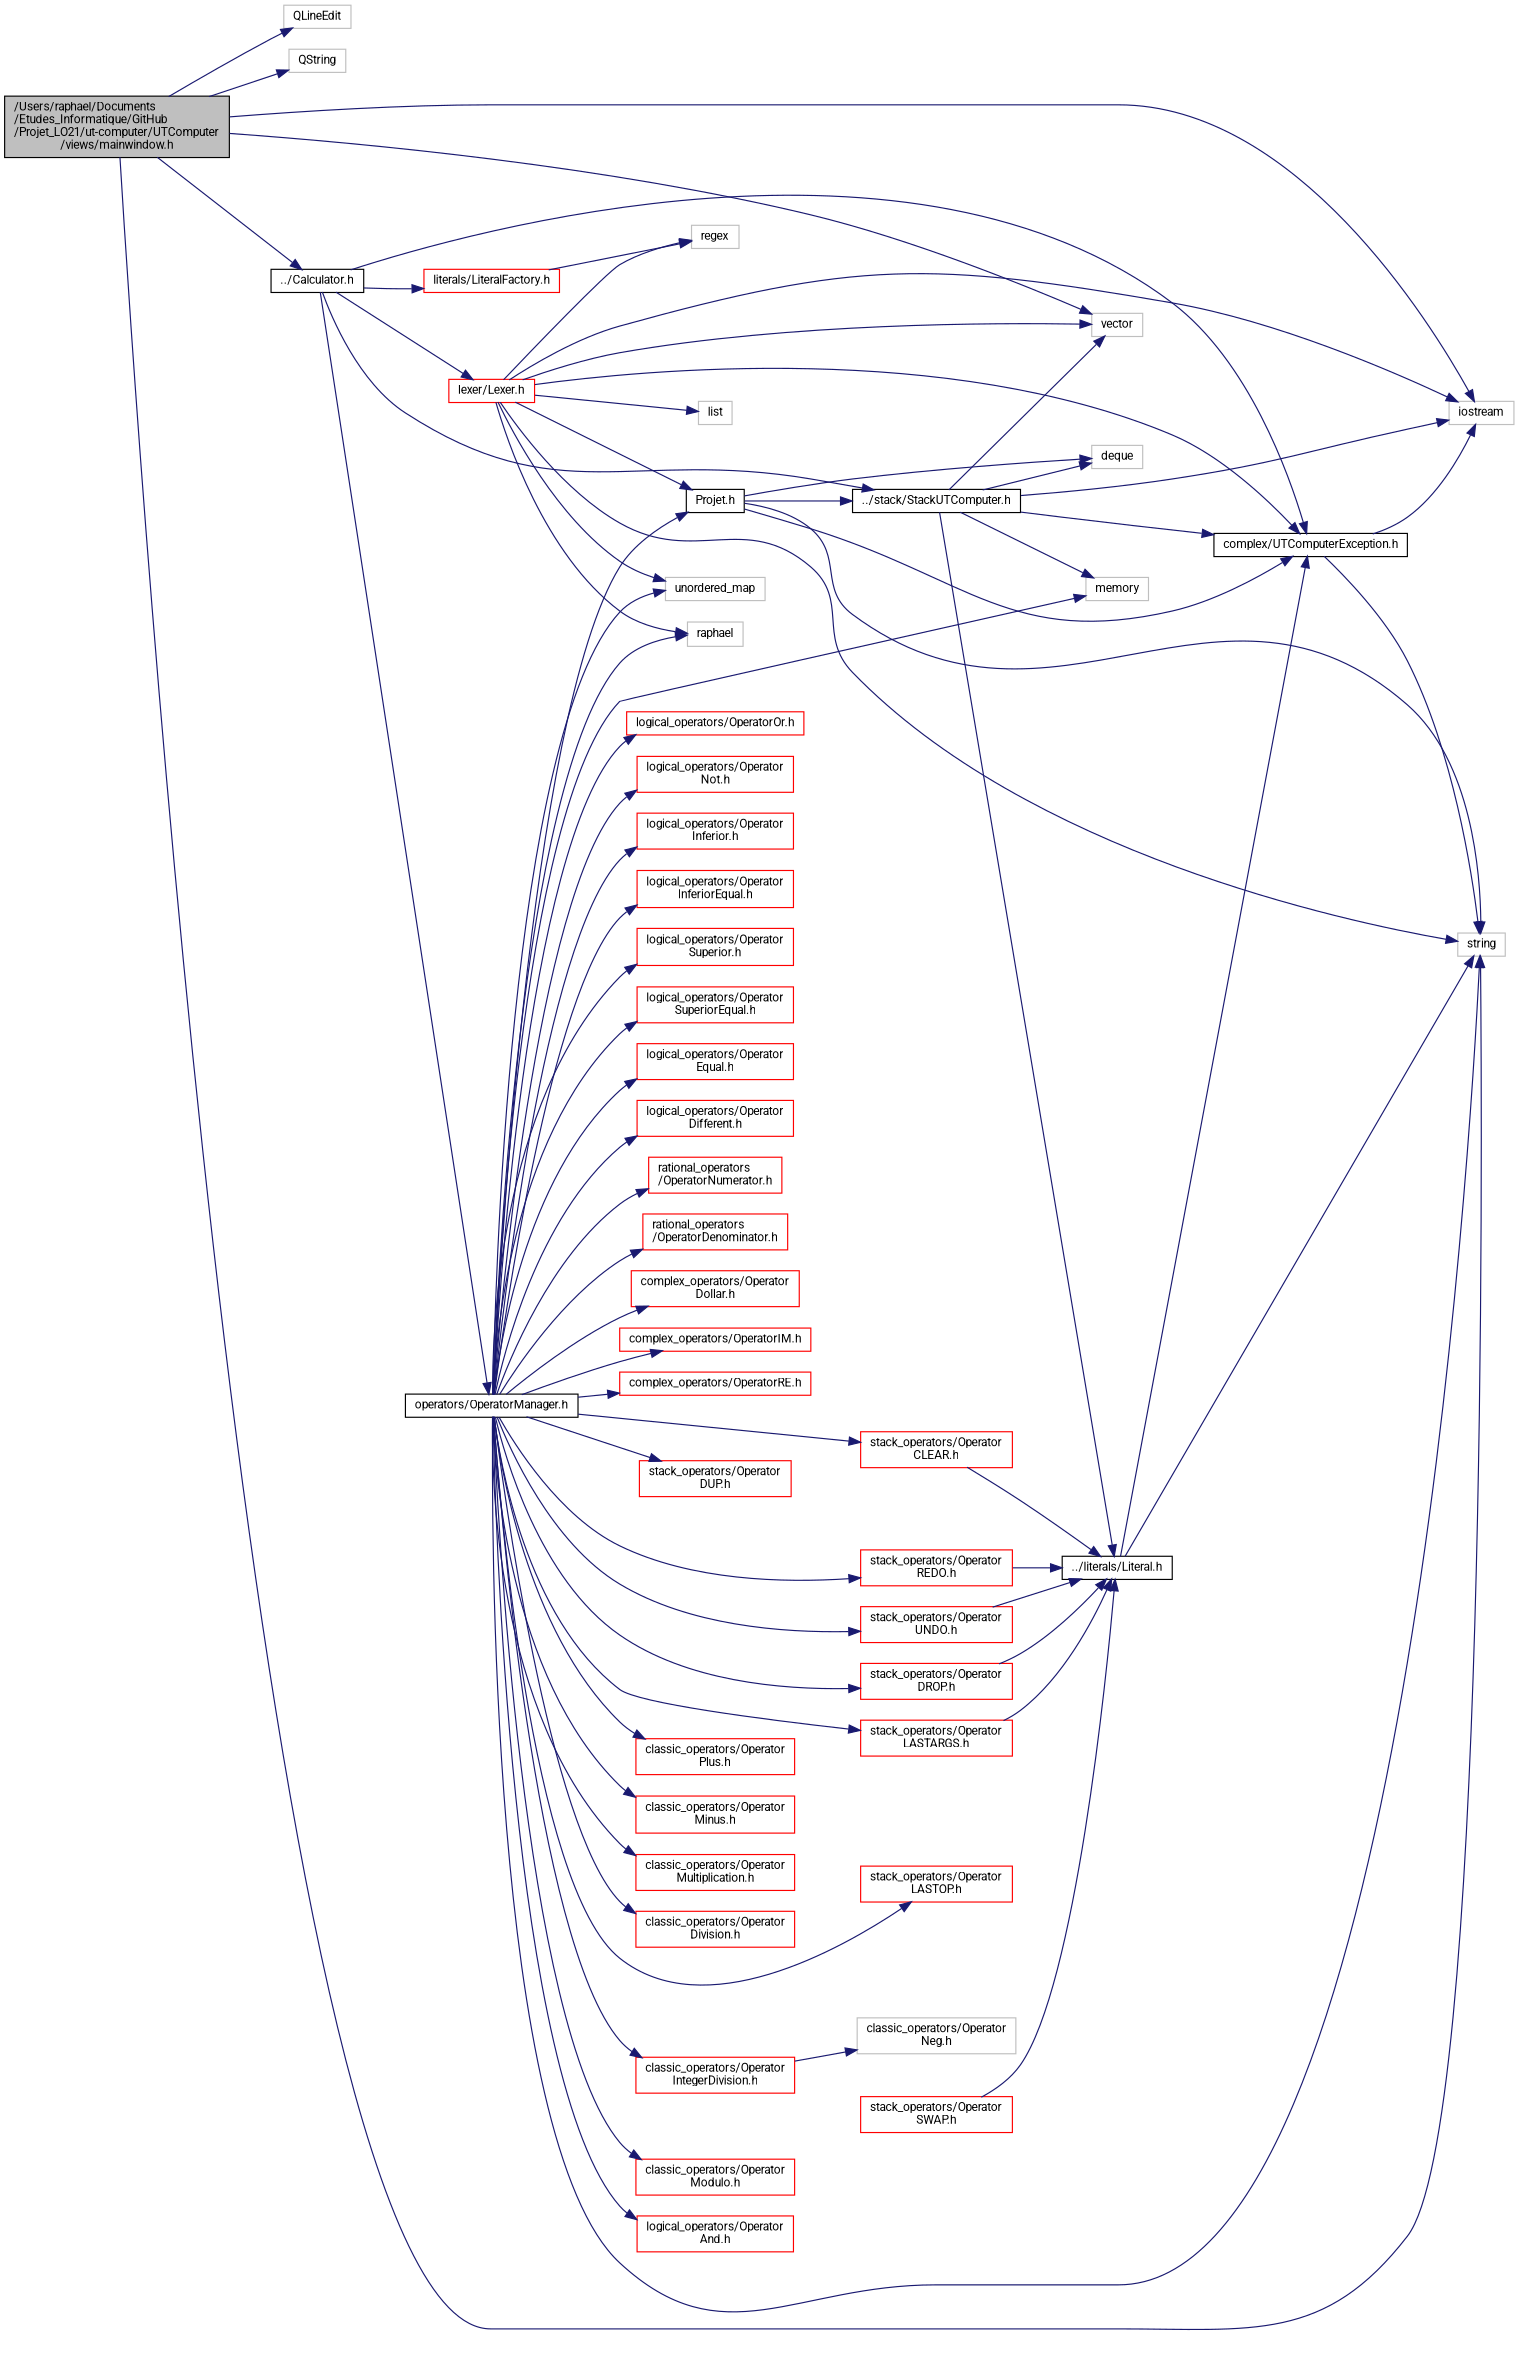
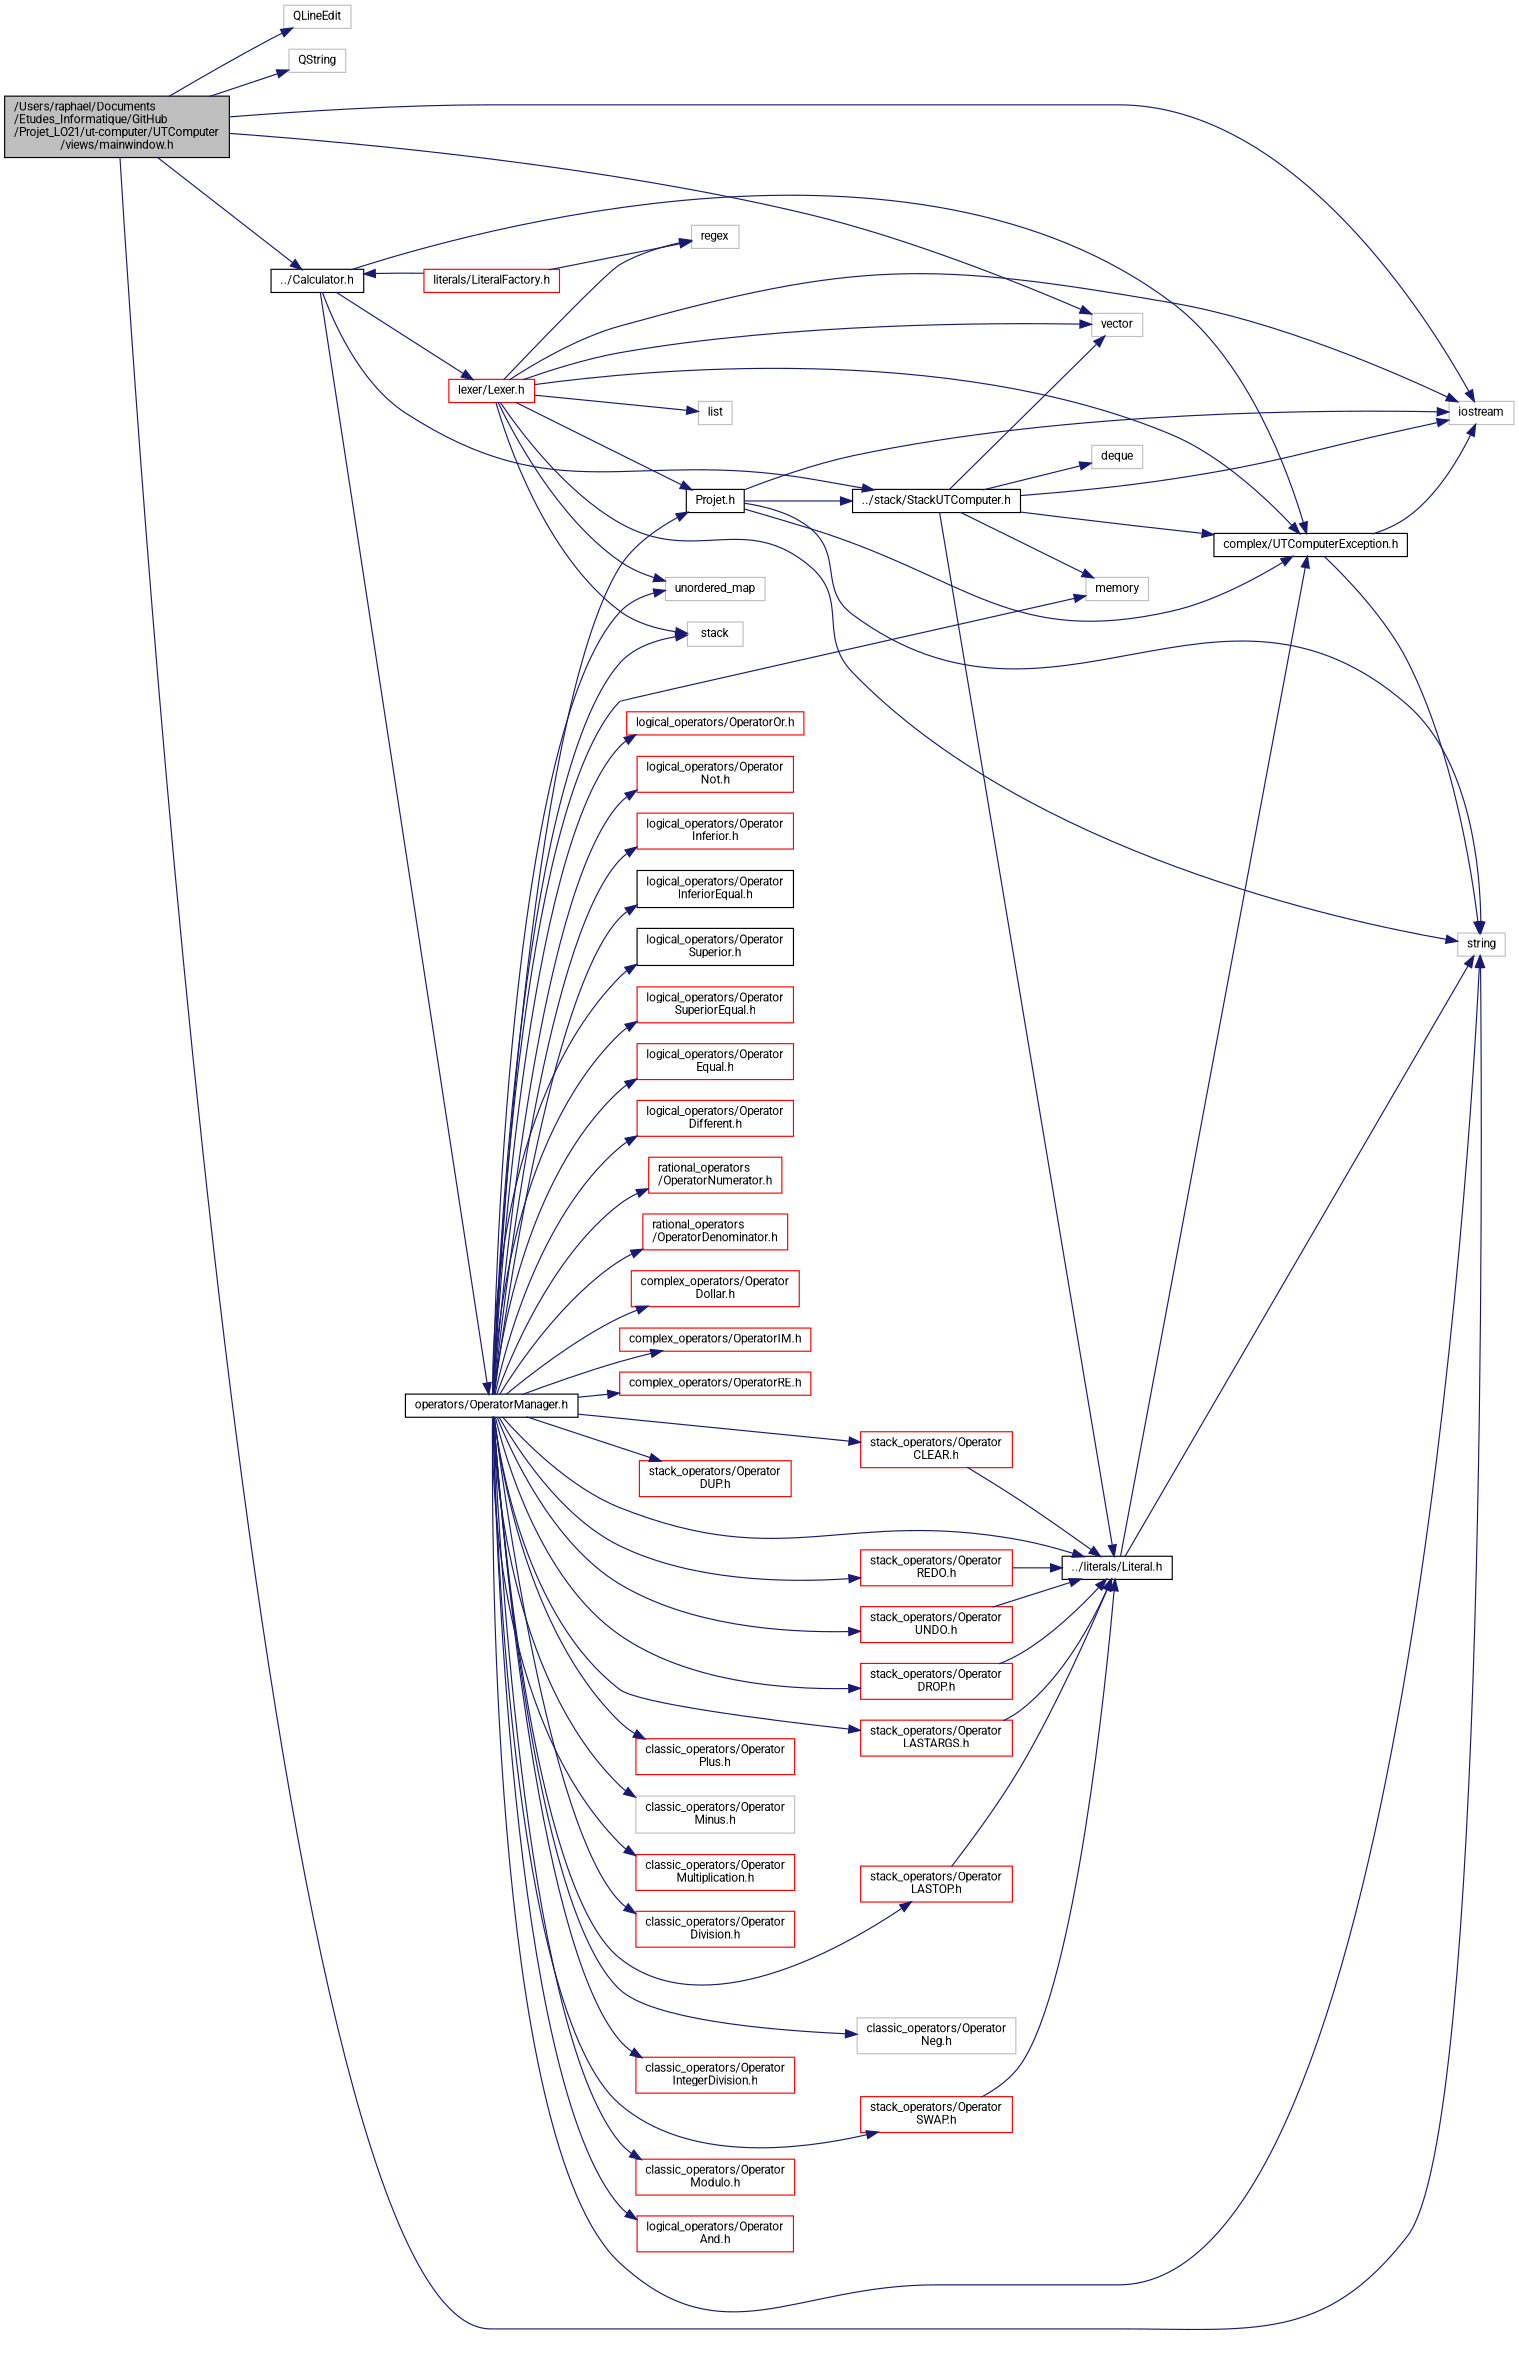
edge "../Calculator.h" -> "literals/LiteralFactory.h": reversed
edge "Projet.h" -> "deque": now "Projet.h" -> "iostream"
node "raphael": label "raphael" -> "stack"
node "logical_operators/Operator InferiorEqual.h": color red -> black
node "logical_operators/Operator Superior.h": color red -> black
edge "operators/OperatorManager.h" -> "../literals/Literal.h": added
edge "stack_operators/Operator LASTOP.h" -> "../literals/Literal.h": added
node "classic_operators/Operator Minus.h": color red -> grey75
edge "classic_operators/Operator IntegerDivision.h" -> "classic_operators/Operator Neg.h": now "operators/OperatorManager.h" -> "classic_operators/Operator Neg.h"
edge "operators/OperatorManager.h" -> "stack_operators/Operator SWAP.h": added
